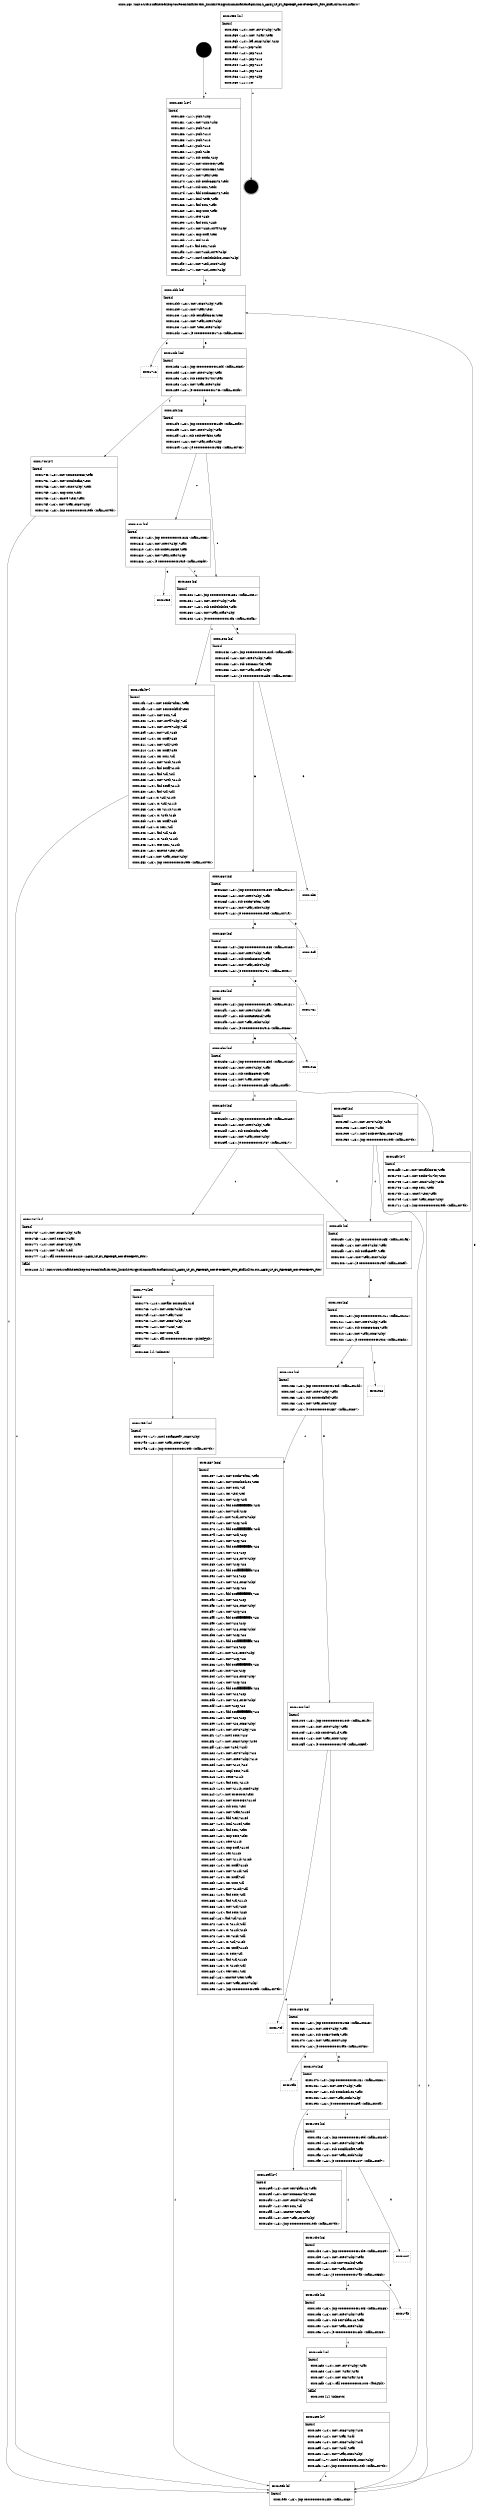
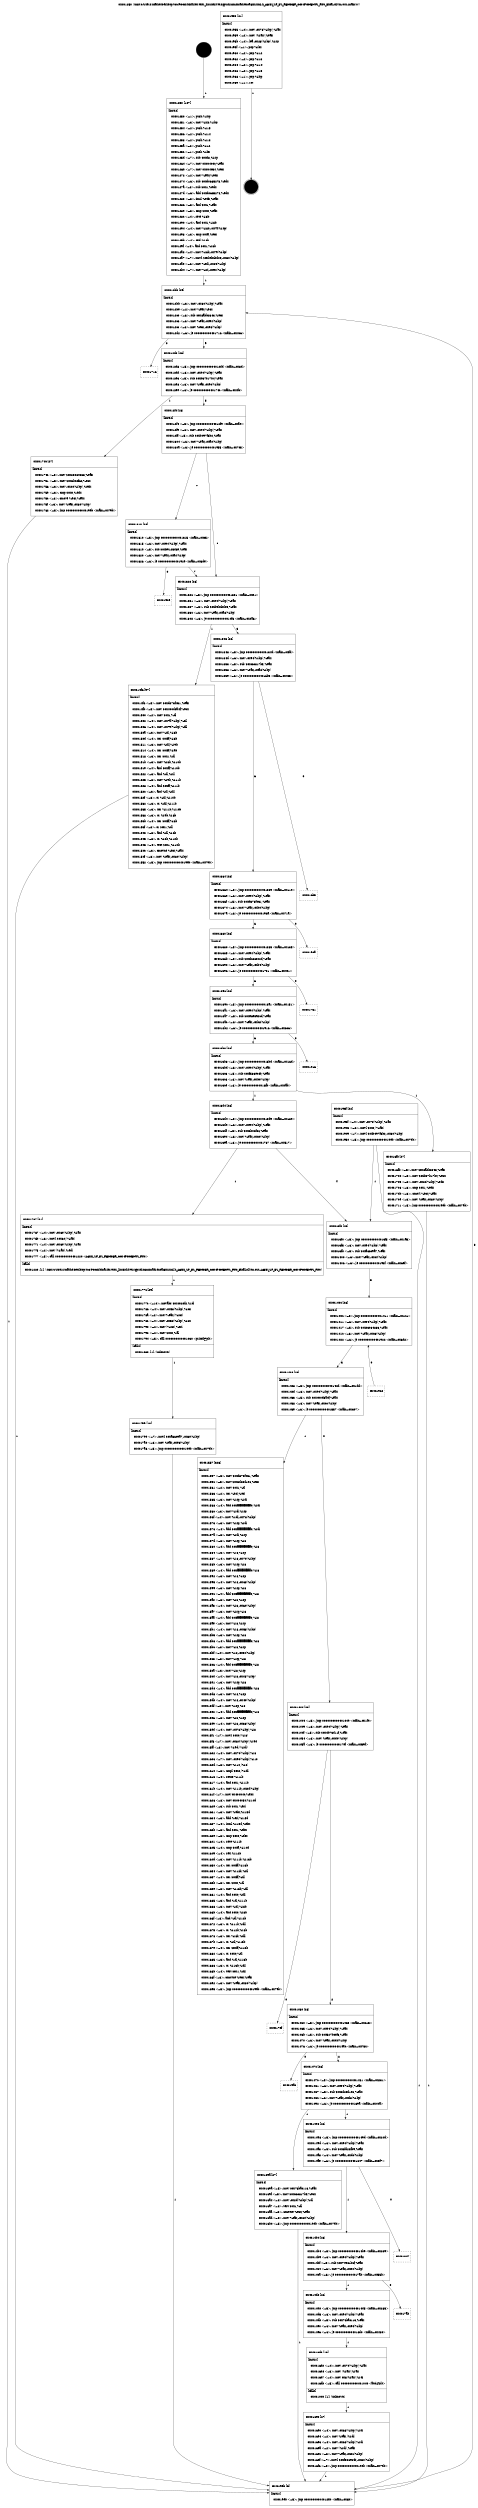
edge "0x40140c [28]" -> "0x401922": reversed
edge "0x40169a [27]" -> "0x4019eb [5]": added, label "1"
edge "0x4016d0 [16]" -> "0x4016e0 [27]": added, label "1"
